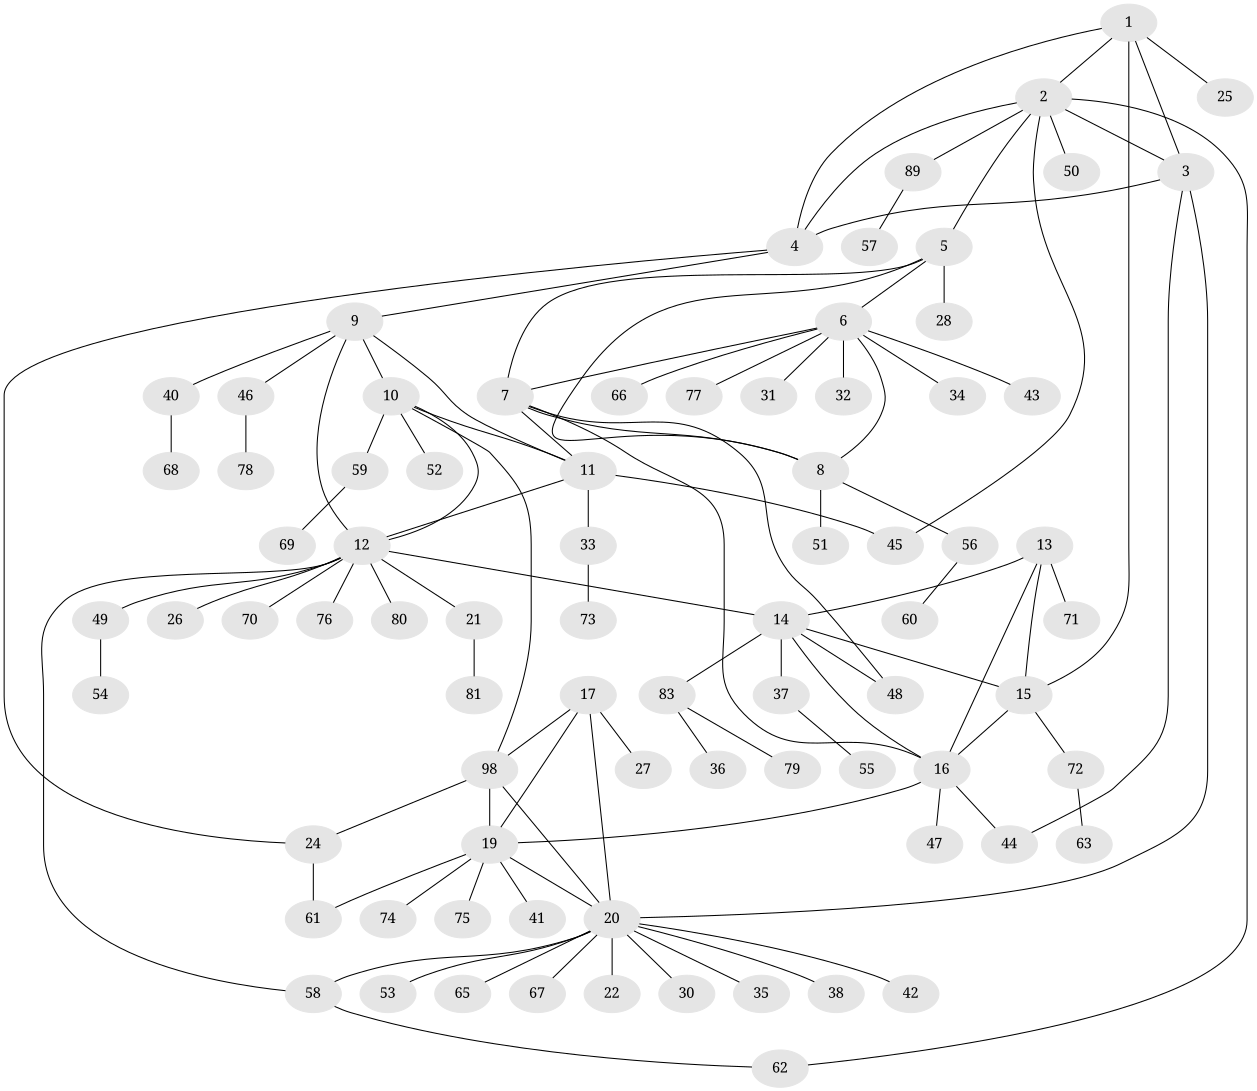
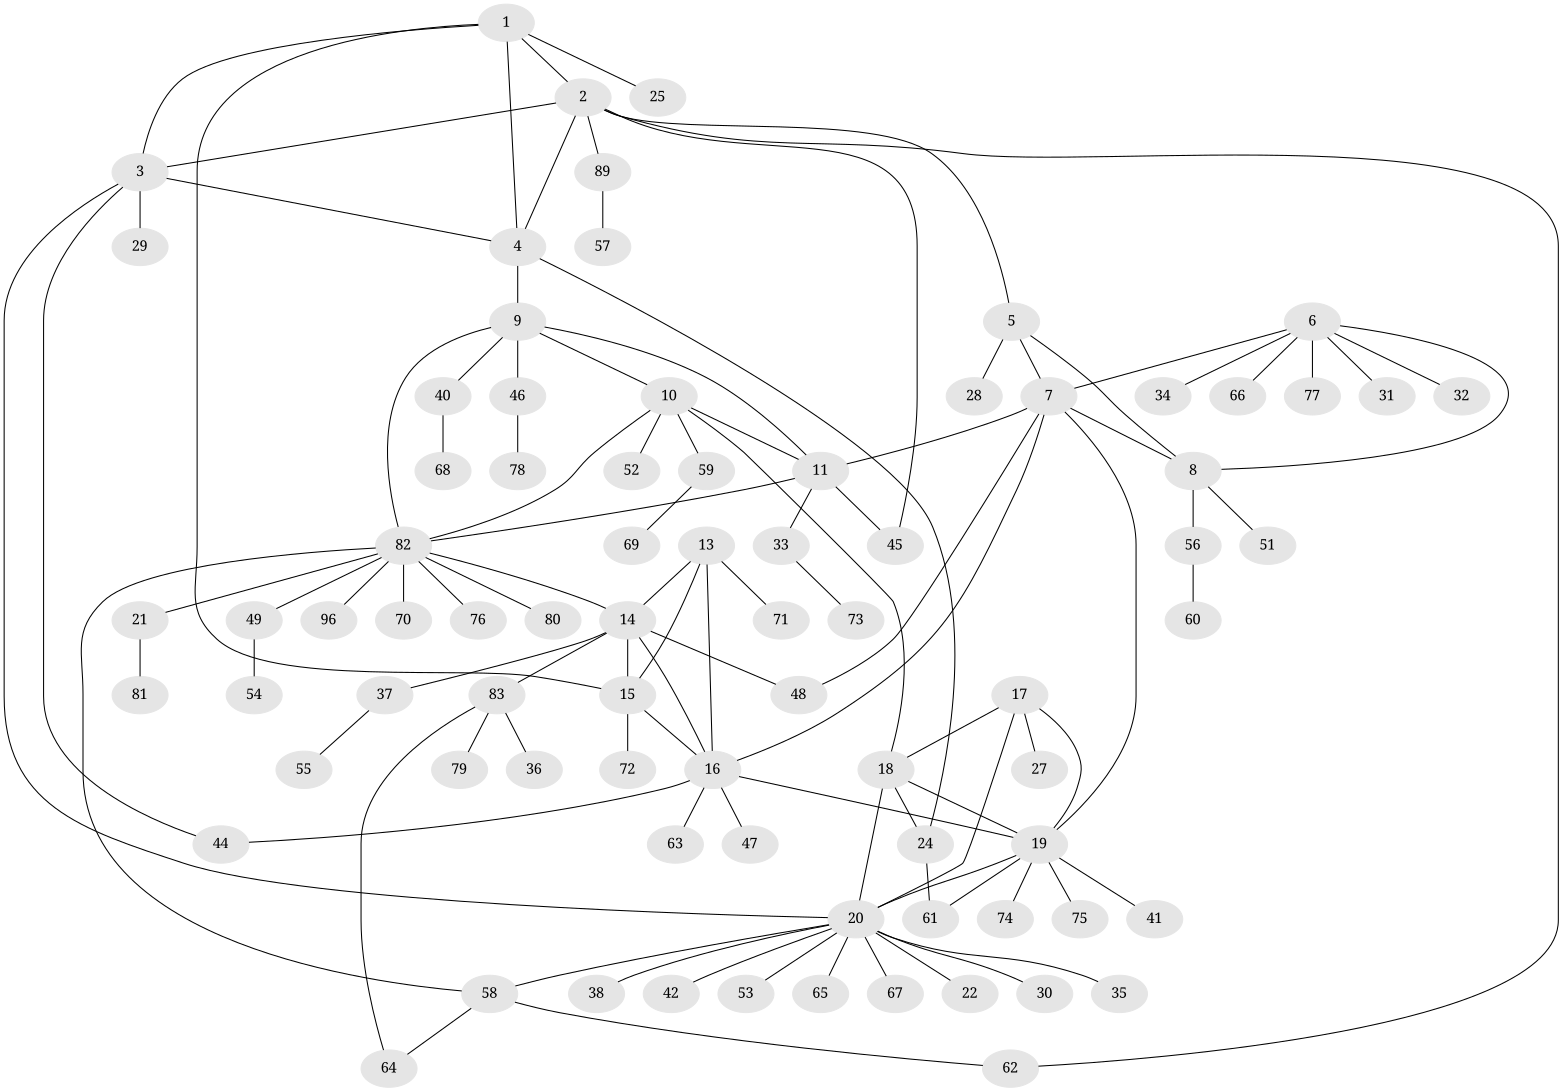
node "50": removed
node "29": added
edge "5" -- "6": removed
node "43": removed
node "12": label "12" -> "82"
node "26": label "26" -> "96"
edge "7" -- "19": added
node "98": label "98" -> "18"
edge "72" -- "63": now "16" -- "63"
node "64": added
